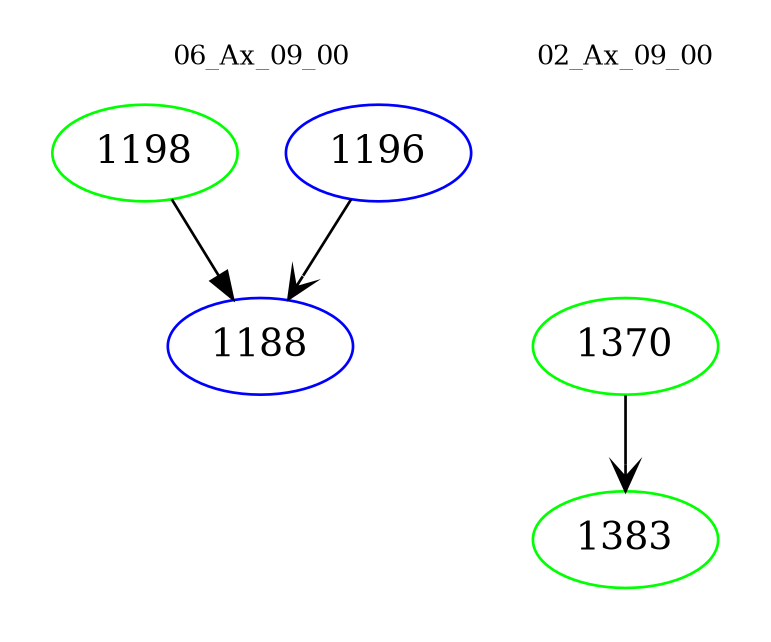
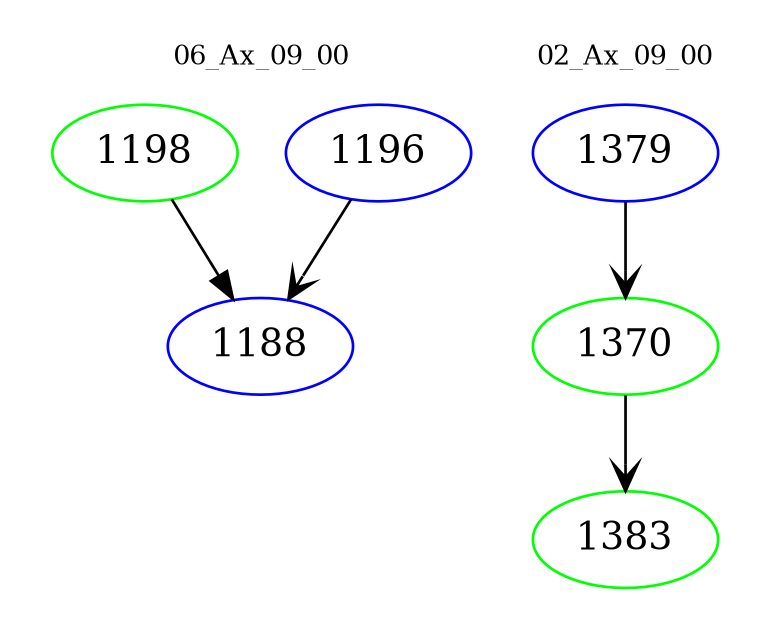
node "1379": added
